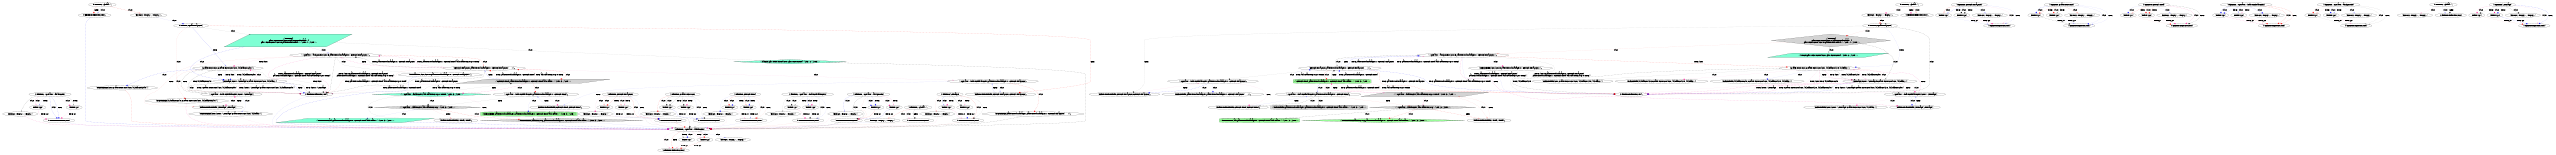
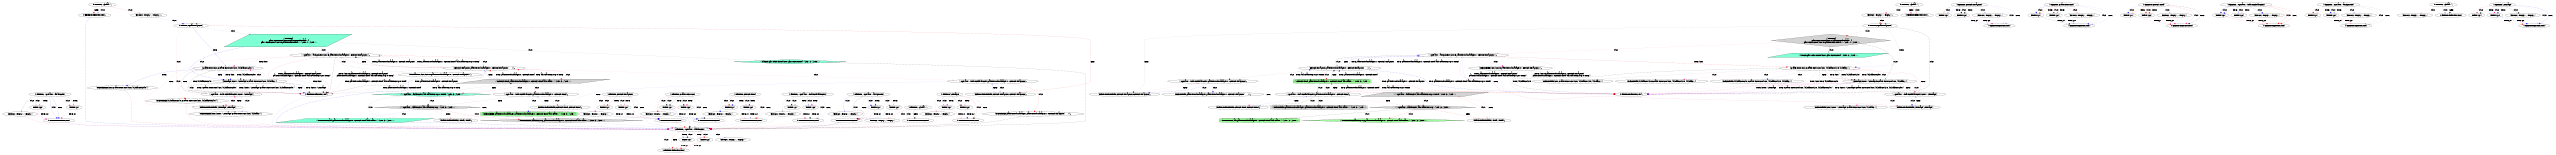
edge "(CreateVectorIcon,CreateVectorIcon(icon, kShelfIconColor))" -> "(IDENTIFIER,icon,CreateVectorIcon(icon, kShelfIconColor))": label "AST: " -> "DDG: "
